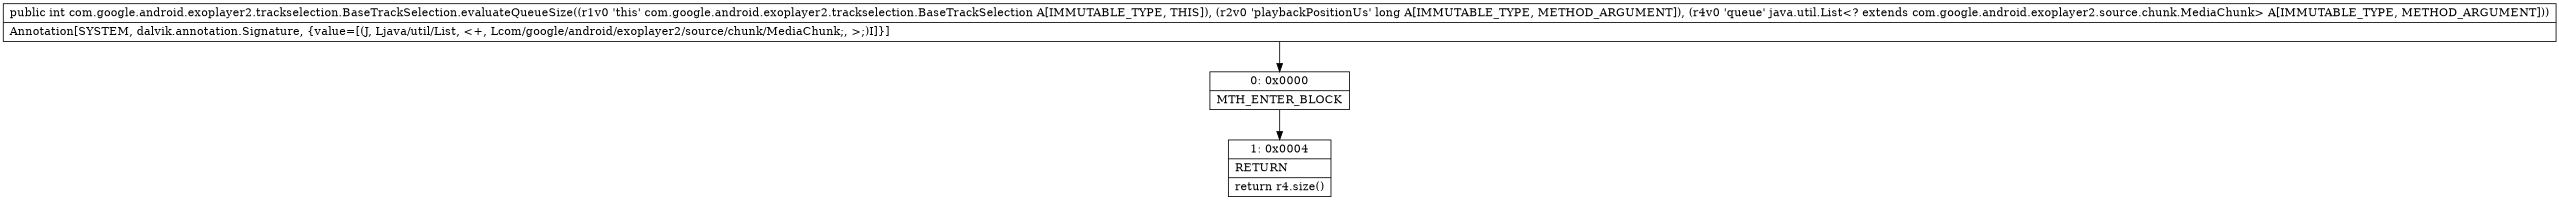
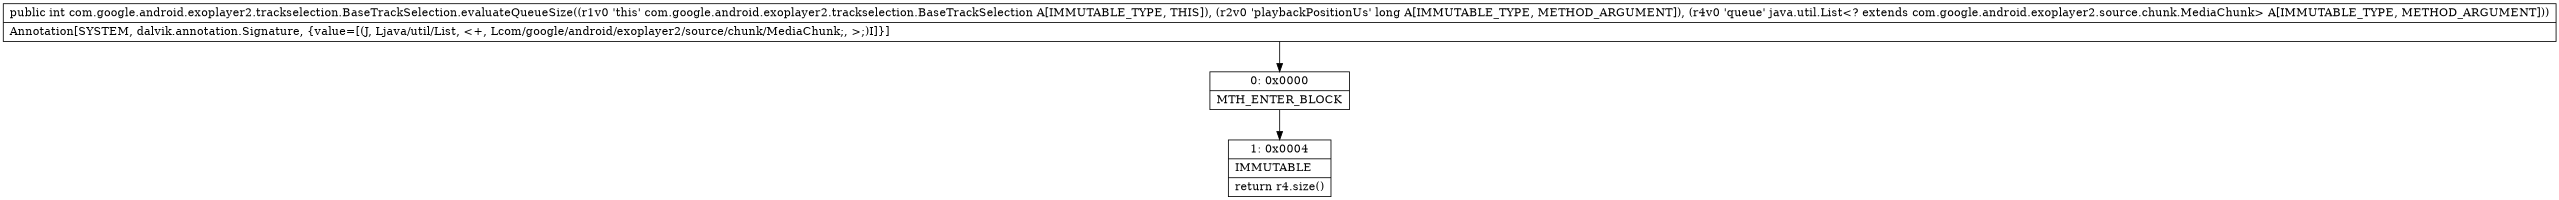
node "1: 0x0004": text "RETURN" -> "IMMUTABLE"
